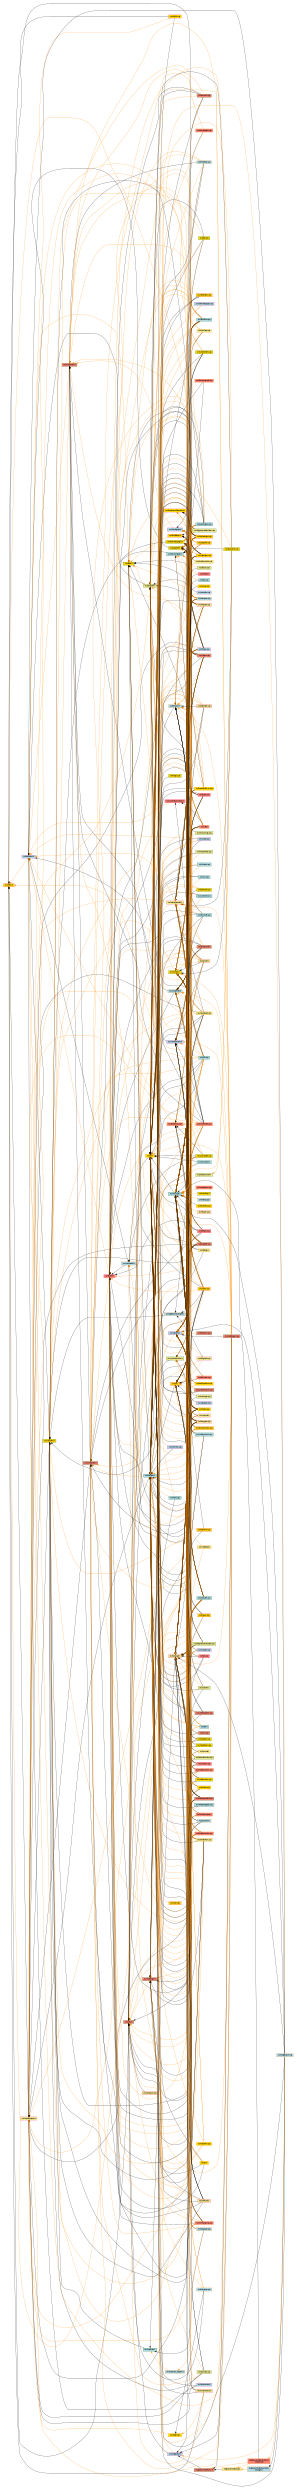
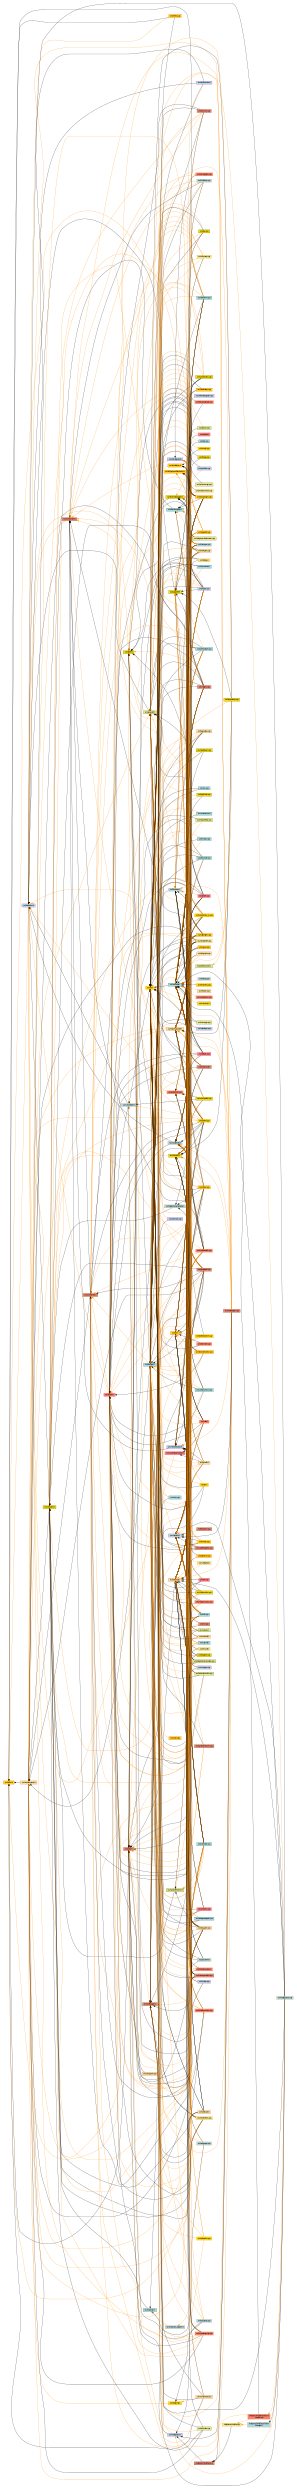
edge "src/docbookgen.cpp" -> "src/filename.h": color darkorange -> black
edge "src/htags.cpp" -> "src/message.h": added
node "src/gen.l": label "src/gen.l" -> "src/sqlcode.l"
